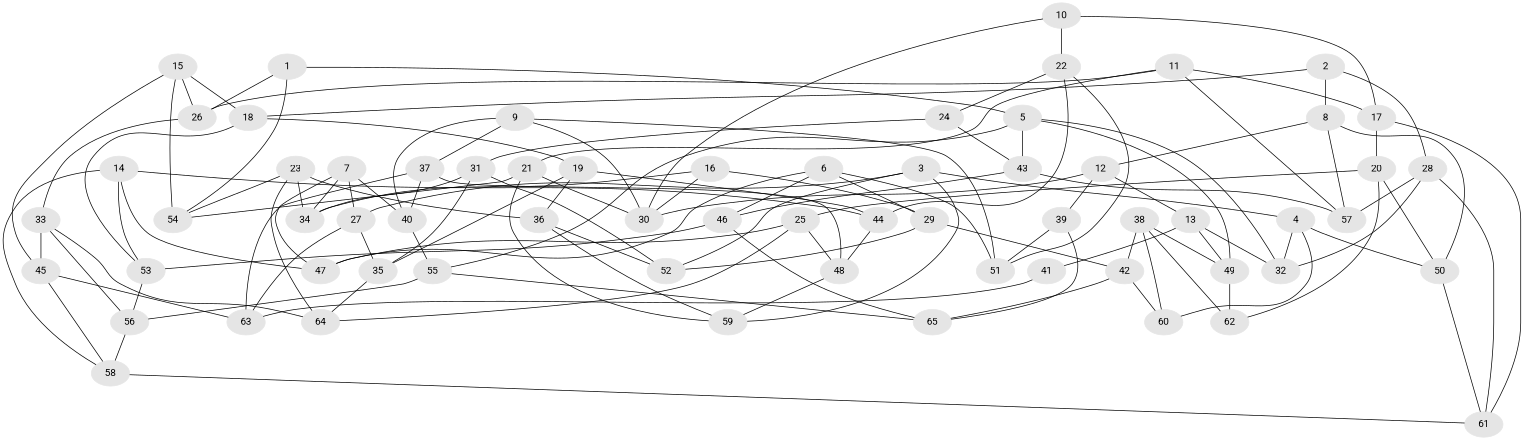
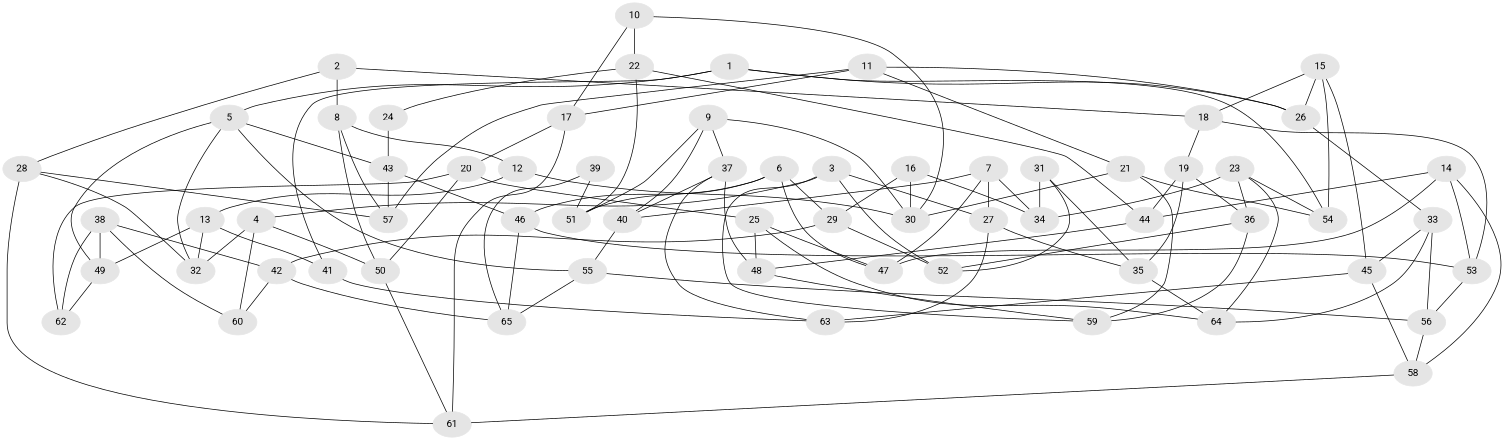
edge "1" -- "41": added
edge "24" -- "31": removed
edge "12" -- "39": removed
